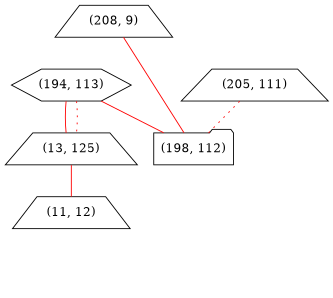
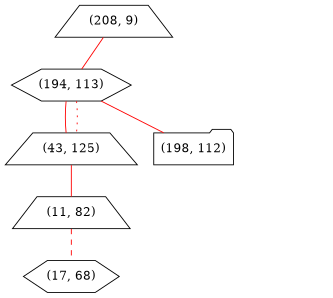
edge "(208, 9)" -- "(198, 112)": now "(208, 9)" -- "(194, 113)"
node "(205, 111)": removed
node "(13, 125)": label "(13, 125)" -> "(43, 125)"
node "(11, 12)": label "(11, 12)" -> "(11, 82)"
node "(17, 68)": added
